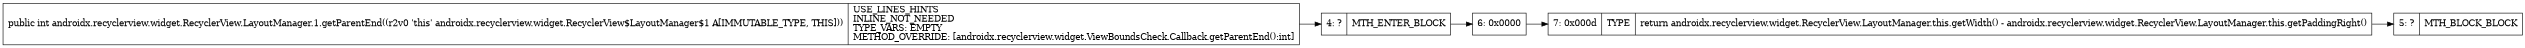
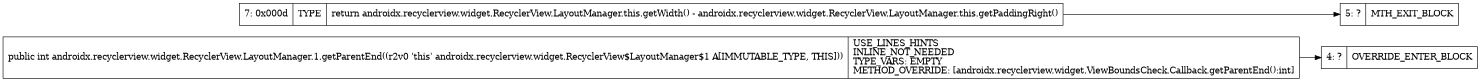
node "4: ?": text "MTH_ENTER_BLOCK" -> "OVERRIDE_ENTER_BLOCK"
node "6: 0x0000": removed
node "5: ?": text "MTH_BLOCK_BLOCK" -> "MTH_EXIT_BLOCK"
